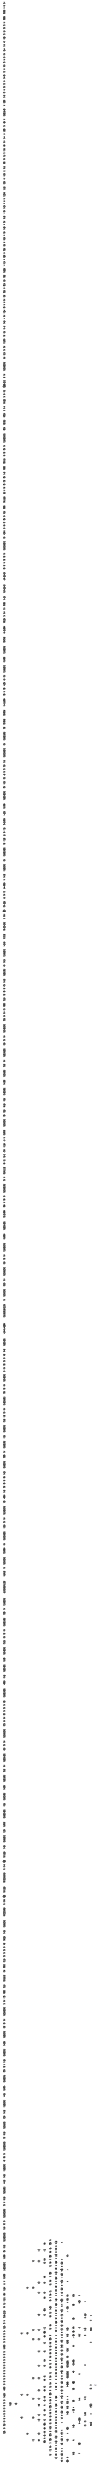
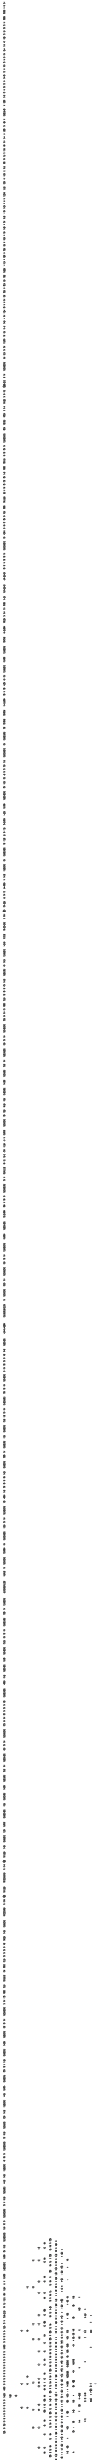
node "# 0x238 JUMPDEST PUSHX LogicData EQ PUSHX Data JUMPI": removed
